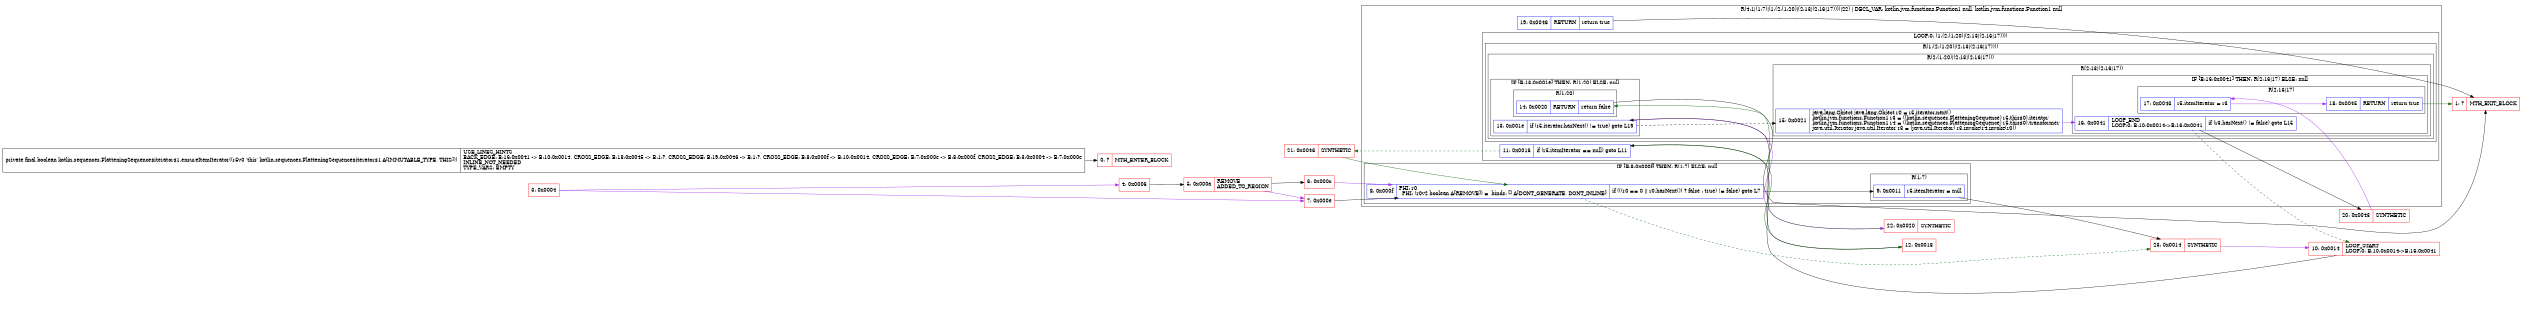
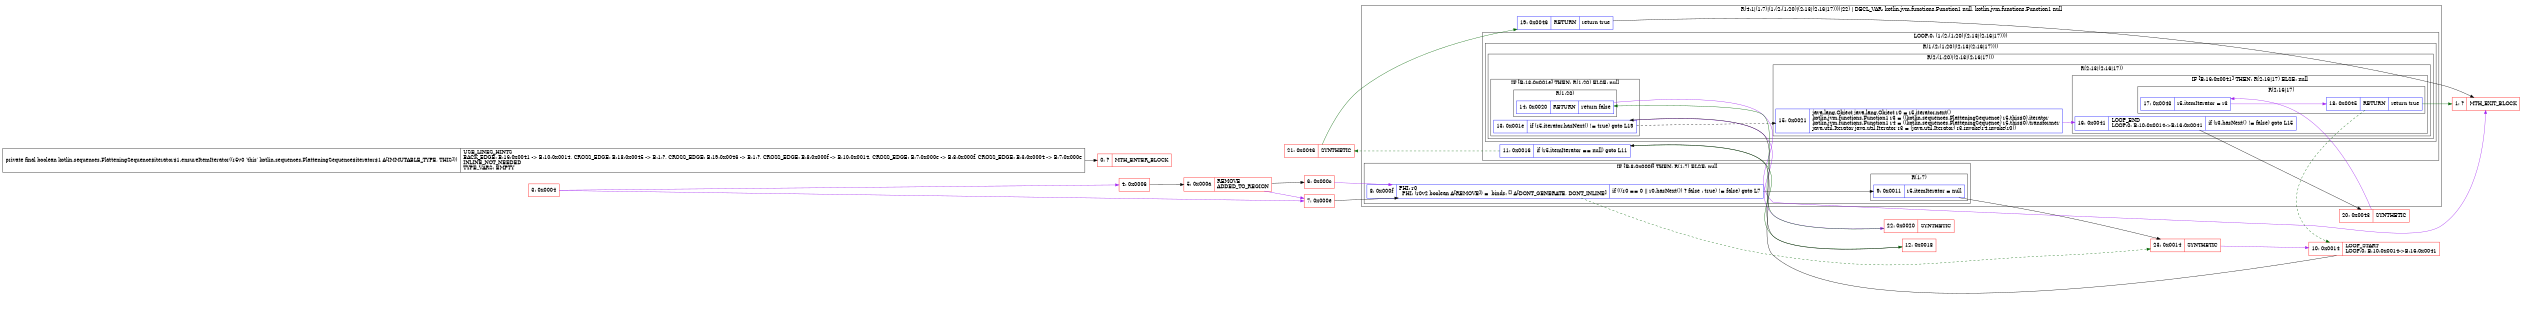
edge "21: 0x0046" -> "8: 0x000f": now "21: 0x0046" -> "19: 0x0046"
edge "16: 0x0041" -> "10: 0x0014": now "18: 0x0045" -> "10: 0x0014"
edge "14: 0x0020" -> "1: ?": color black -> purple
